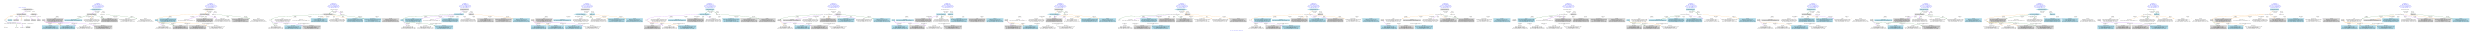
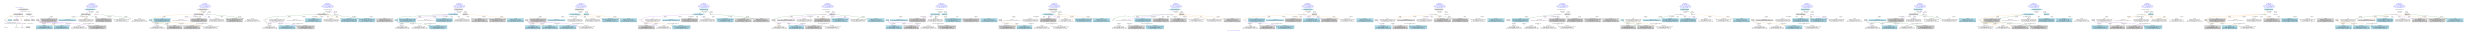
node "Accessionid": removed
